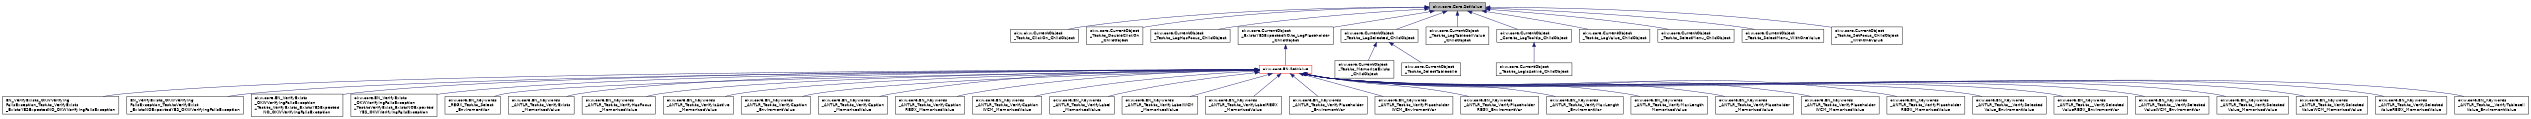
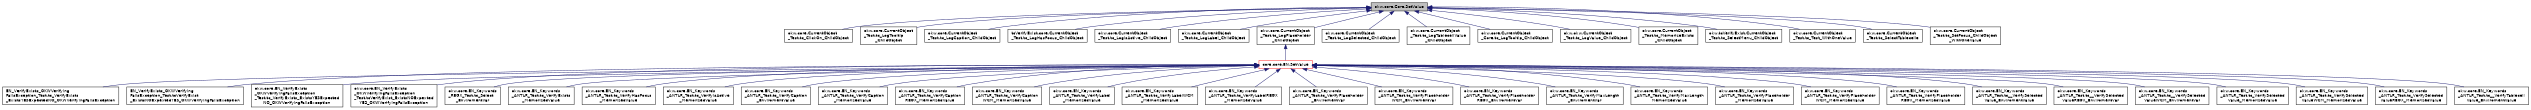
node "okw.core.CurrentObject _Test.tc_LogCaption_ChildObject": added
node "okw.okw.CurrentObject _Test.tc_ClickOn_ChildObject": label "okw.okw.CurrentObject _Test.tc_ClickOn_ChildObject" -> "okw.core.CurrentObject _Test.tc_ClickOn_ChildObject"
node "okw.core.CurrentObject _Test.tc_DoubleClickOn _ChildObject": label "okw.core.CurrentObject _Test.tc_DoubleClickOn _ChildObject" -> "okw.core.CurrentObject _Test.tc_LogTooltip _ChildObject"
node "okw.core.CurrentObject _Test.tc_LogHasFocus_ChildObject": label "okw.core.CurrentObject _Test.tc_LogHasFocus_ChildObject" -> "tcVerifyExist.core.CurrentObject _Test.tc_LogHasFocus_ChildObject"
node "okw.core.CurrentObject _Test.tc_LogLabel_ChildObject": added
node "okw.core.CurrentObject _ExistsYESExpectedNO.tc_LogPlaceholder _ChildObject": label "okw.core.CurrentObject _ExistsYESExpectedNO.tc_LogPlaceholder _ChildObject" -> "okw.core.CurrentObject _Test.tc_LogPlaceholder _ChildObject"
node "okw.core.CurrentObject _Test.tc_LogValue_ChildObject": label "okw.core.CurrentObject _Test.tc_LogValue_ChildObject" -> "okw.okw.CurrentObject _Test.tc_LogValue_ChildObject"
node "okw.core.CurrentObject _Test.tc_SelectMenu_ChildObject": label "okw.core.CurrentObject _Test.tc_SelectMenu_ChildObject" -> "okw.tcVerifyExist.CurrentObject _Test.tc_SelectMenu_ChildObject"
node "okw.core.CurrentObject _Test.tc_SelectMenu_WithOneValue": label "okw.core.CurrentObject _Test.tc_SelectMenu_WithOneValue" -> "okw.core.CurrentObject _Test.tc_Test_WithOneValue"
edge "okw.core.CurrentObject _Test.tc_MemorizeExists _ChildObject" -> "okw.core.CurrentObject _Test.tc_LogSelected_ChildObject": now "okw.core.CurrentObject _Test.tc_MemorizeExists _ChildObject" -> "okw.core.Core.SetValue"
edge "okw.core.CurrentObject _Test.tc_SelectTablecelle" -> "okw.core.CurrentObject _Test.tc_LogSelected_ChildObject": now "okw.core.CurrentObject _Test.tc_SelectTablecelle" -> "okw.core.Core.SetValue"
edge "okw.core.CurrentObject _Test.tc_LogIsActive_ChildObject" -> "okw.core.CurrentObject _Core.tc_LogTooltip_ChildObject": now "okw.core.CurrentObject _Test.tc_LogIsActive_ChildObject" -> "okw.core.Core.SetValue"
node "okw.core.EN.SetValue": label "okw.core.EN.SetValue" -> "core.core.EN.SetValue"
